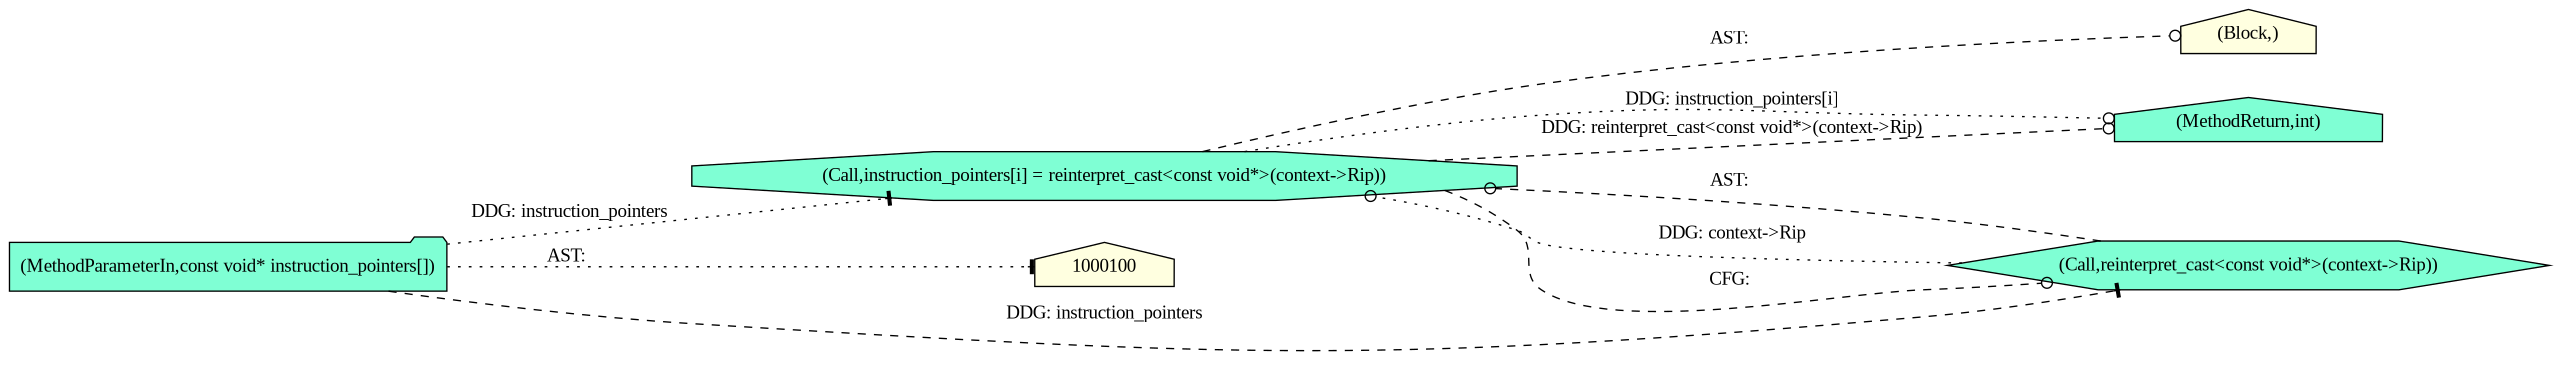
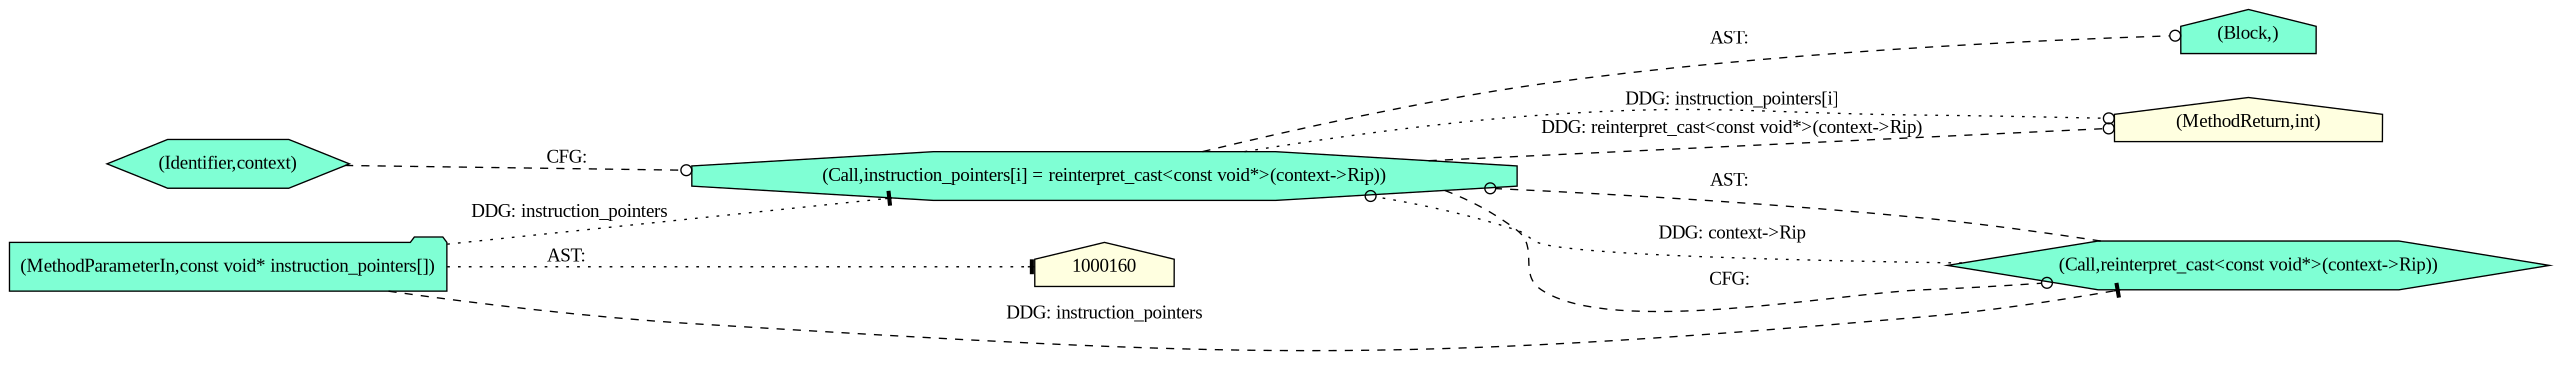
node "(Block,)": fillcolor lightyellow -> aquamarine
node "(MethodReturn,int)": fillcolor aquamarine -> lightyellow
node "(Identifier,context)": added
node "1000100": label "1000100" -> "1000160"
